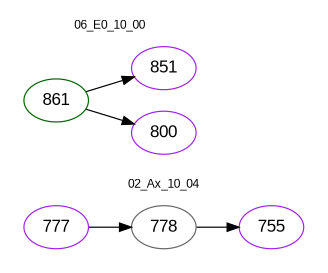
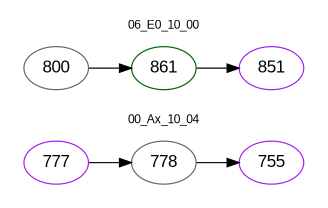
edge "861" -> "800": reversed
node "800": color purple -> gray40
cluster "02_Ax_10_04": label "02_Ax_10_04" -> "00_Ax_10_04"
